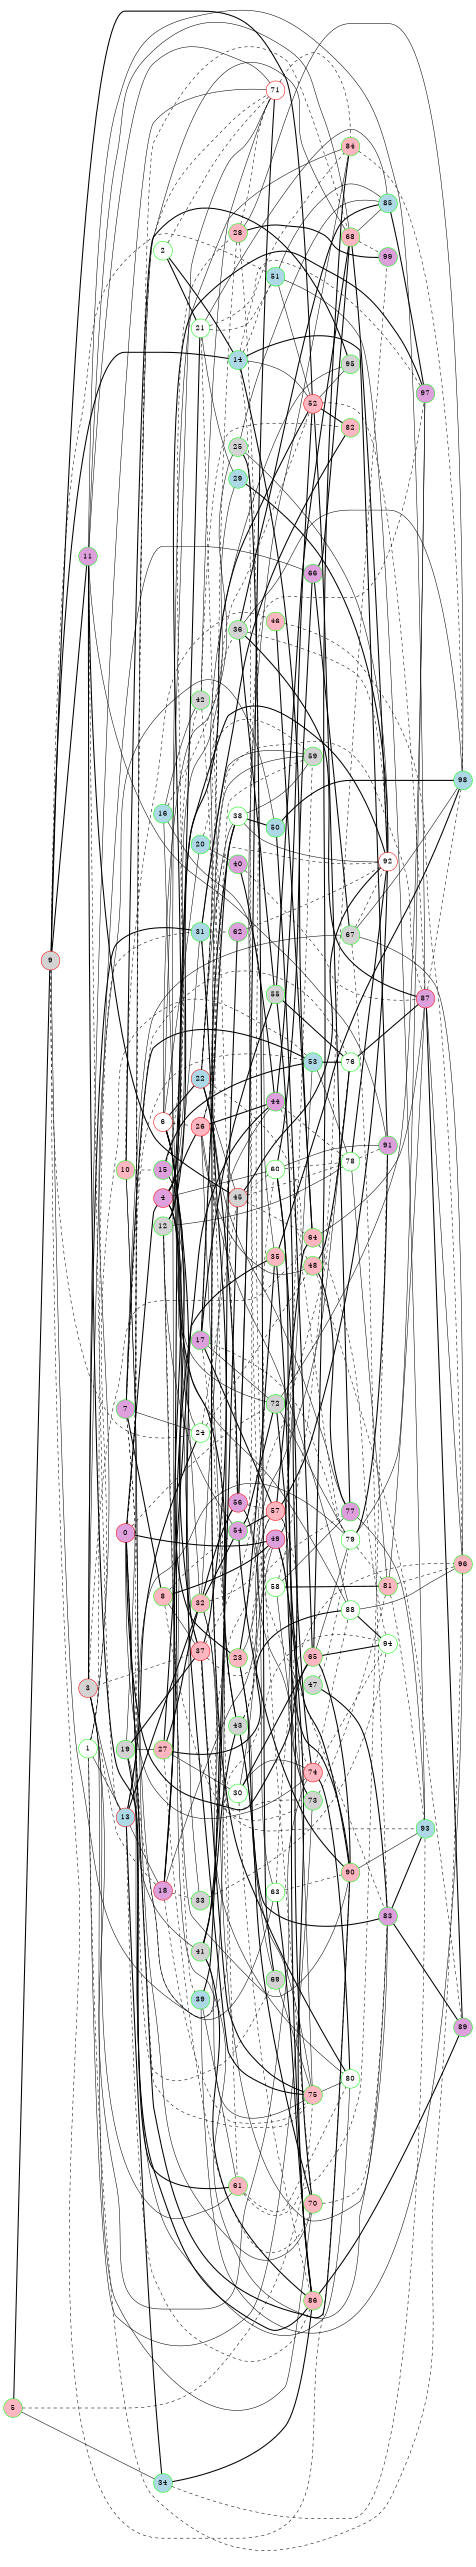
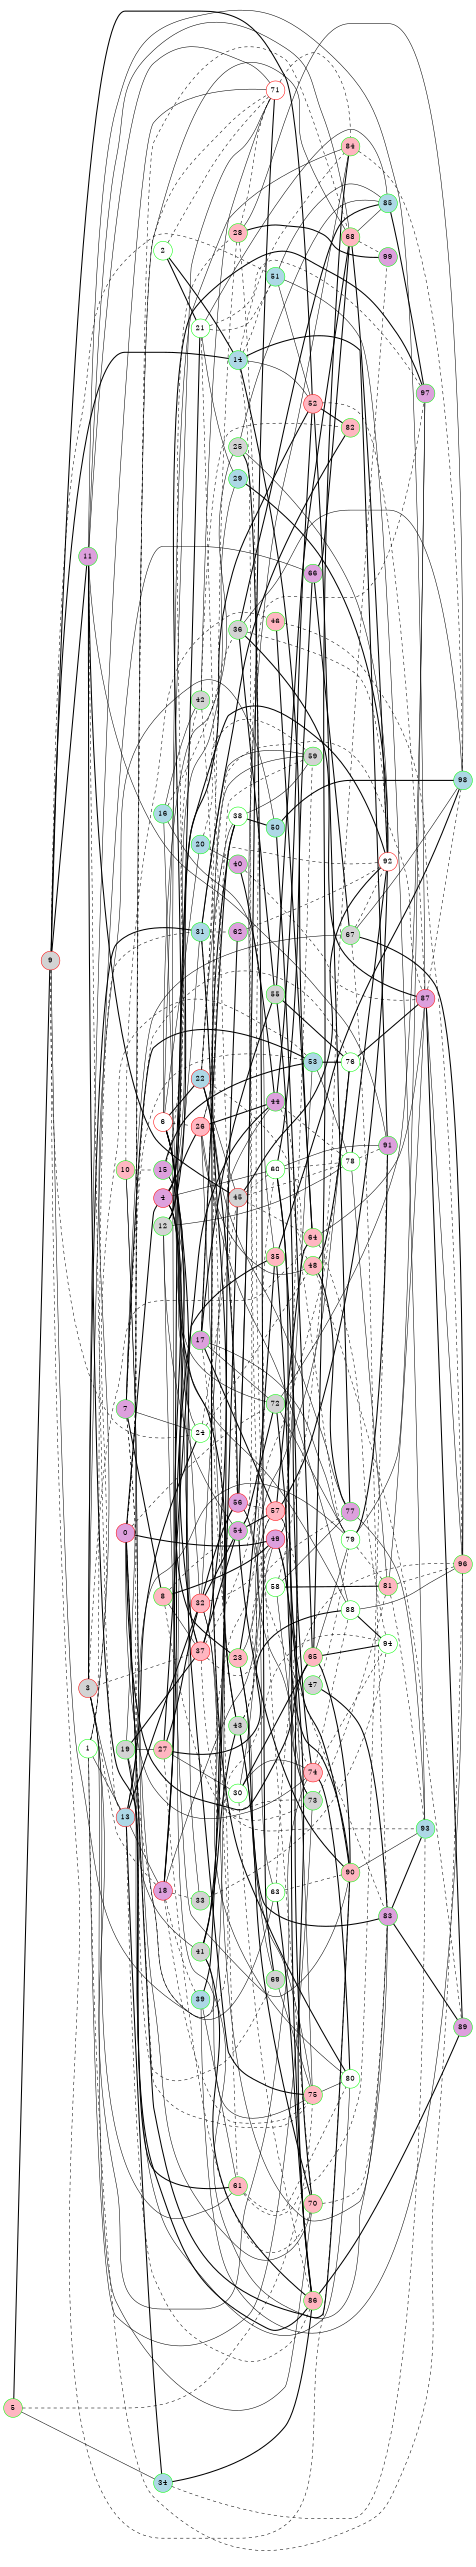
node "95": removed
edge "52" -- "26": removed
edge "38" -- "92": removed
edge "67" -- "96": style solid -> bold
edge "17" -- "79": style dashed -> solid
node "32": color green -> red
edge "12" -- "39": now "18" -- "39"
edge "37" -- "75": now "37" -- "54"
